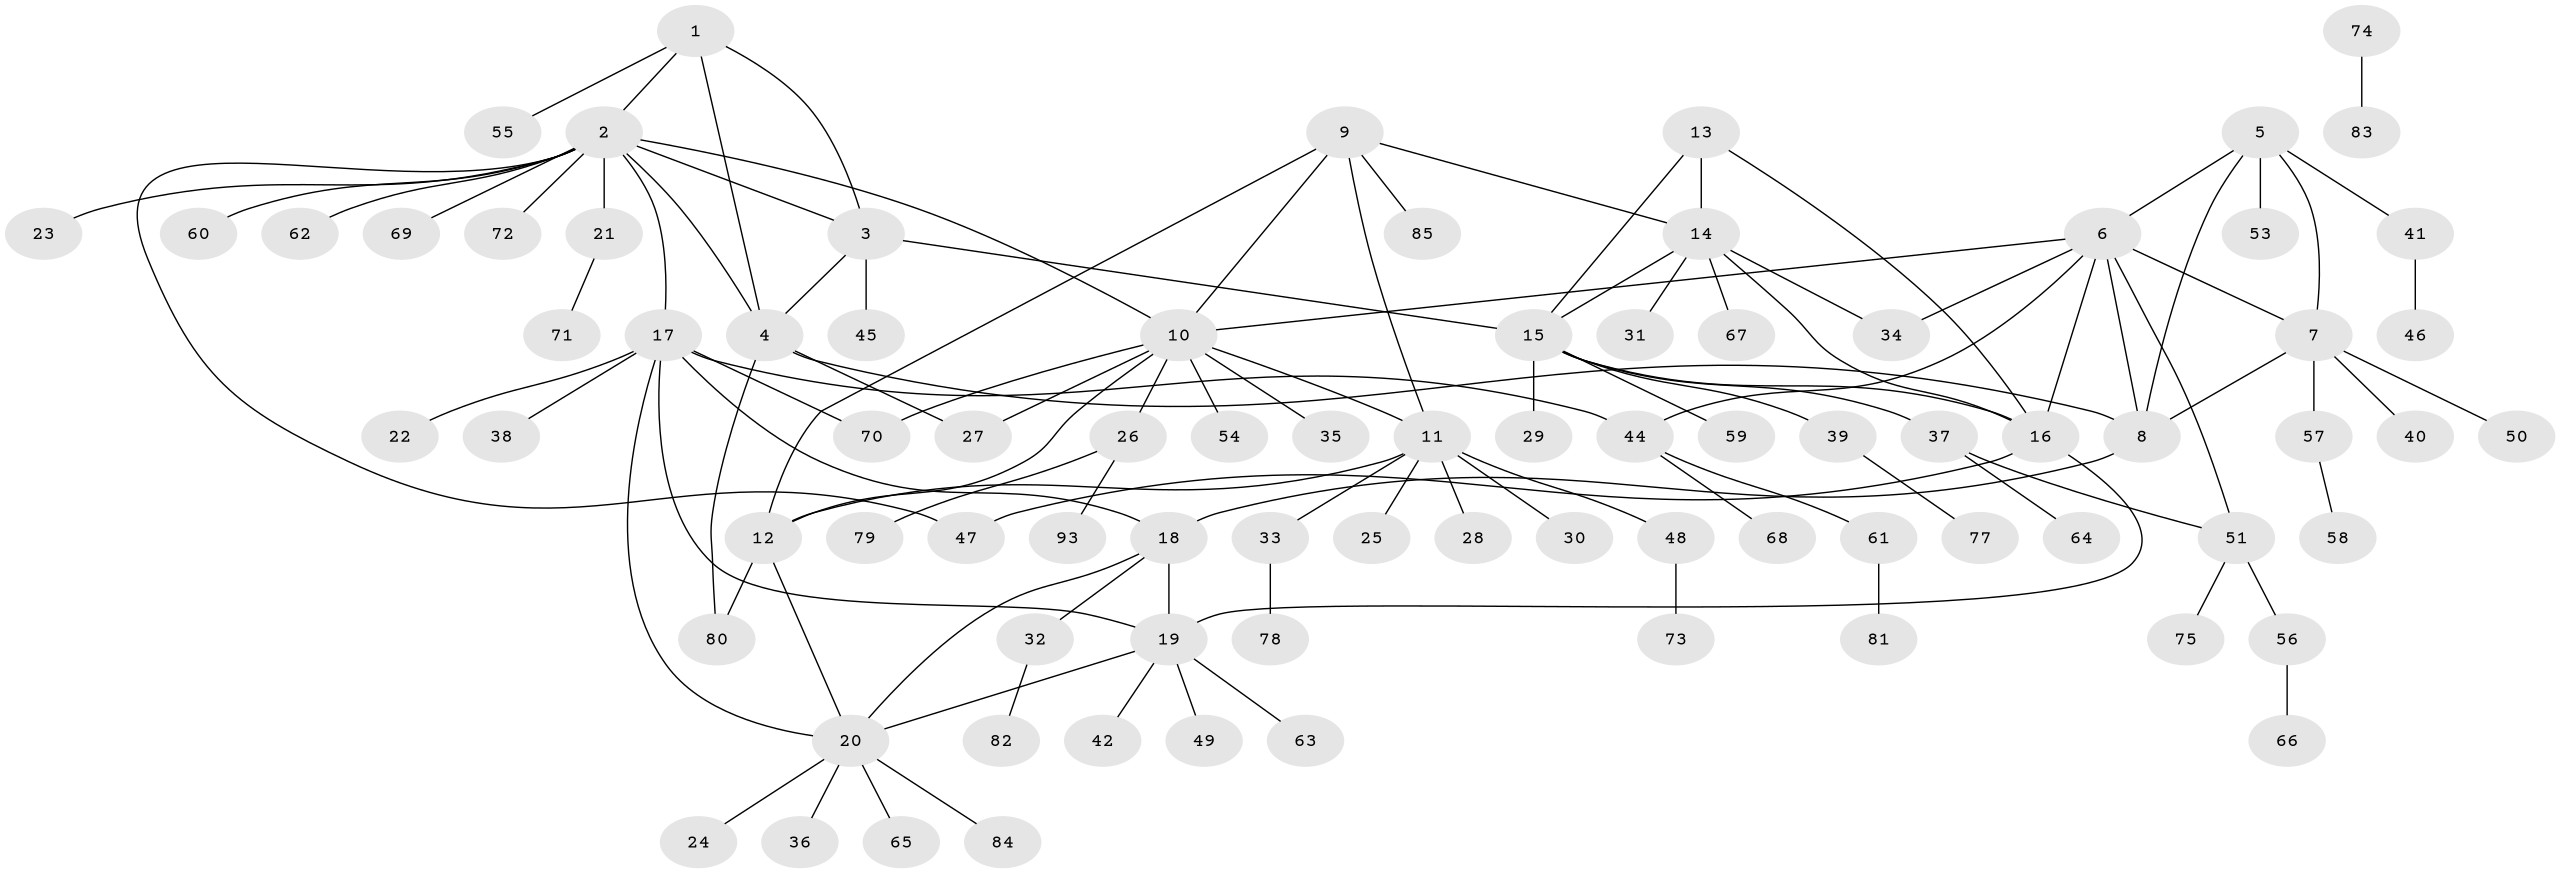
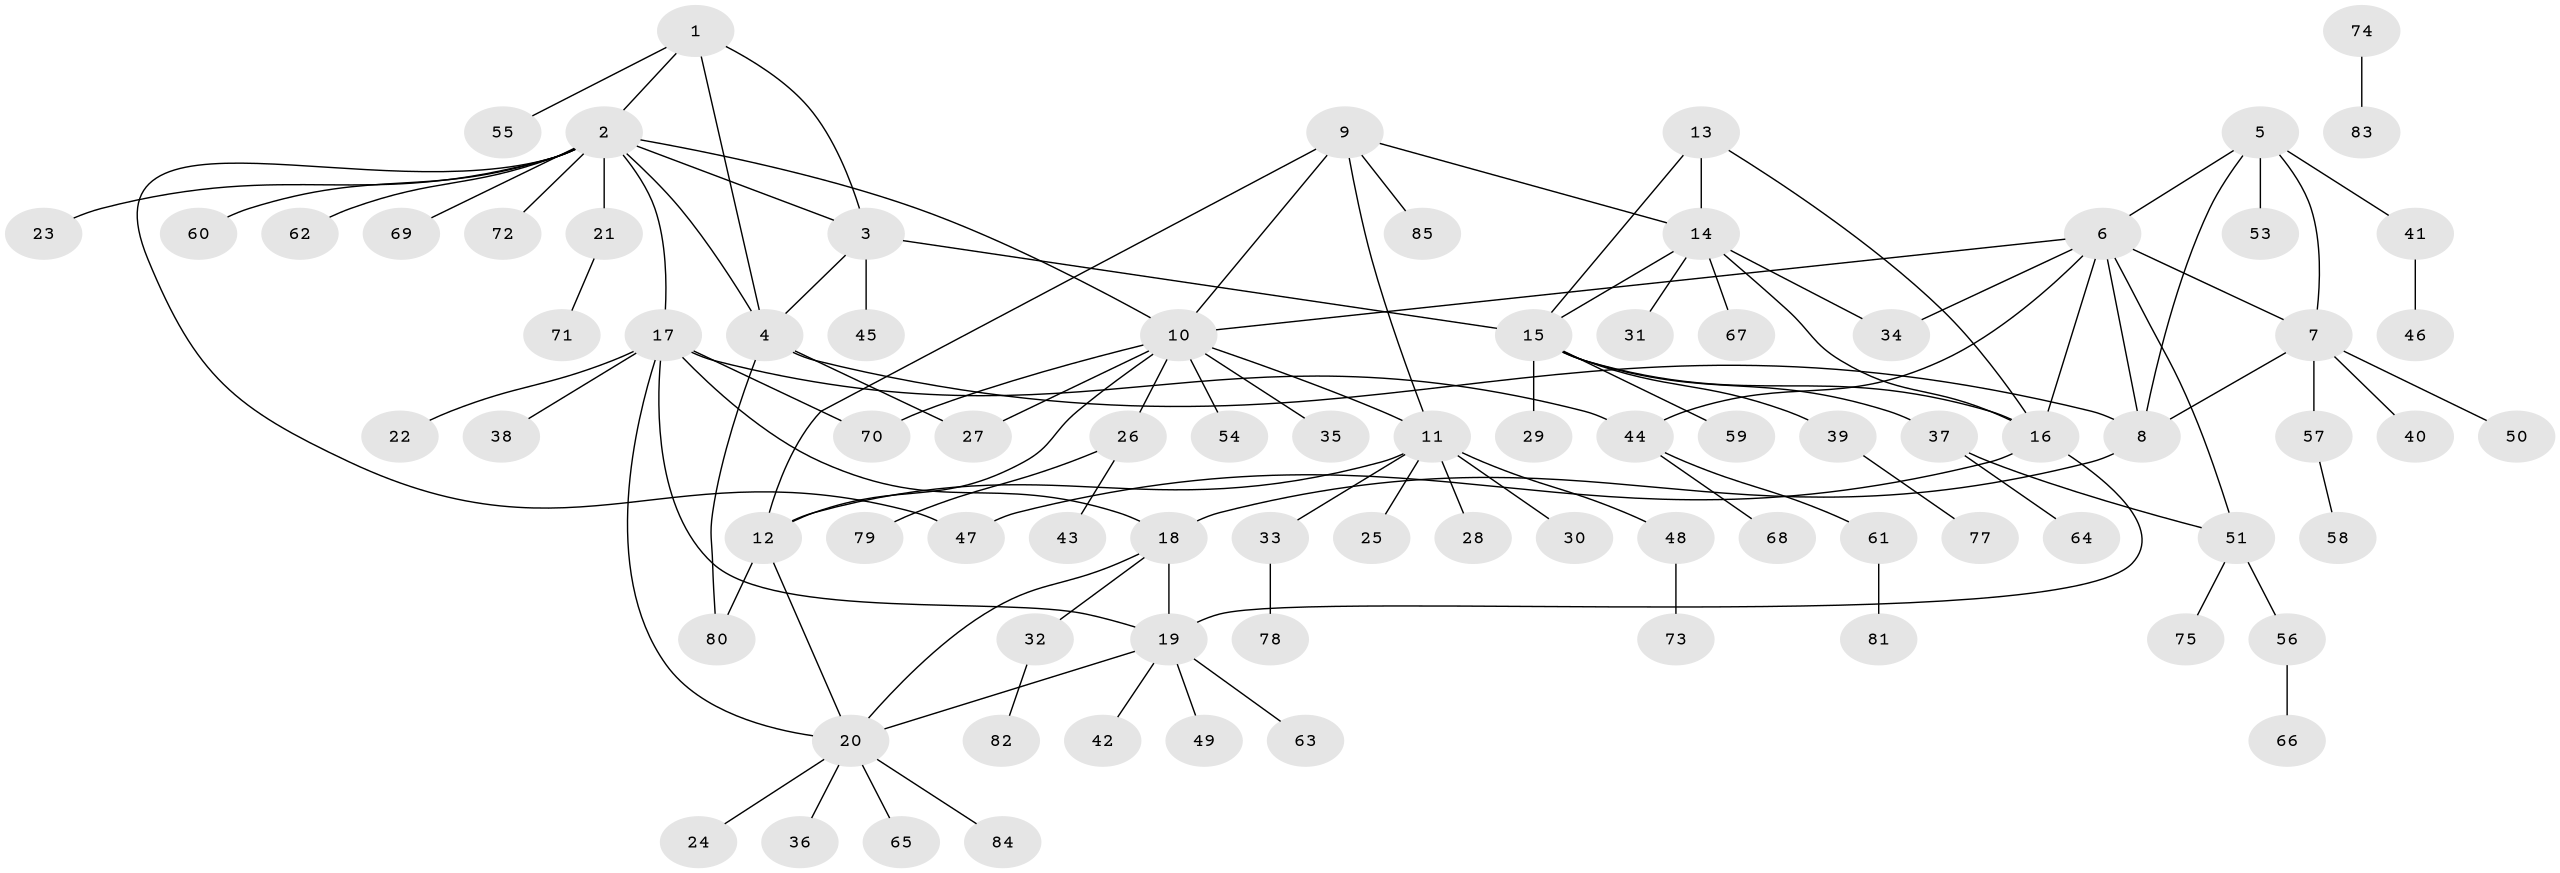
node "93": label "93" -> "43"
